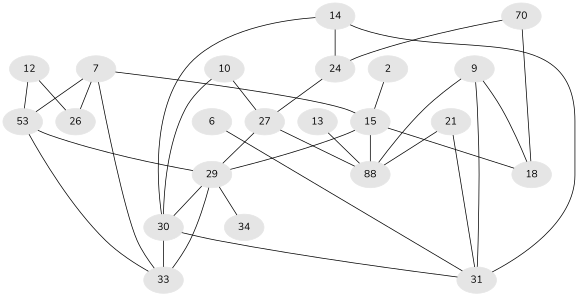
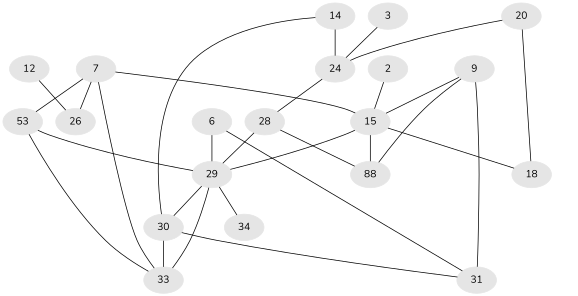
node "3": added
node "70": label "70" -> "20"
node "10": removed
edge "14" -- "31": removed
edge "12" -- "53": removed
edge "9" -- "18": now "9" -- "15"
node "27": label "27" -> "28"
node "13": removed
node "21": removed
edge "6" -- "29": added
